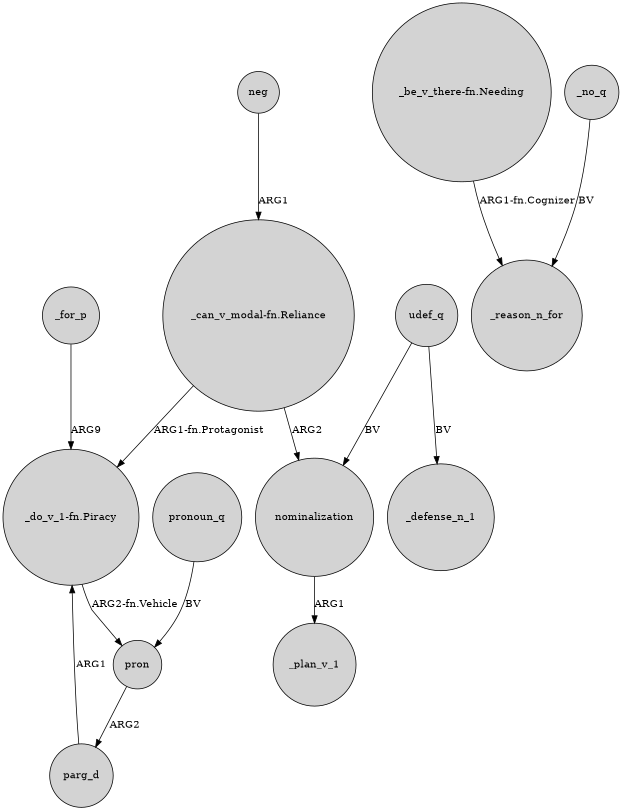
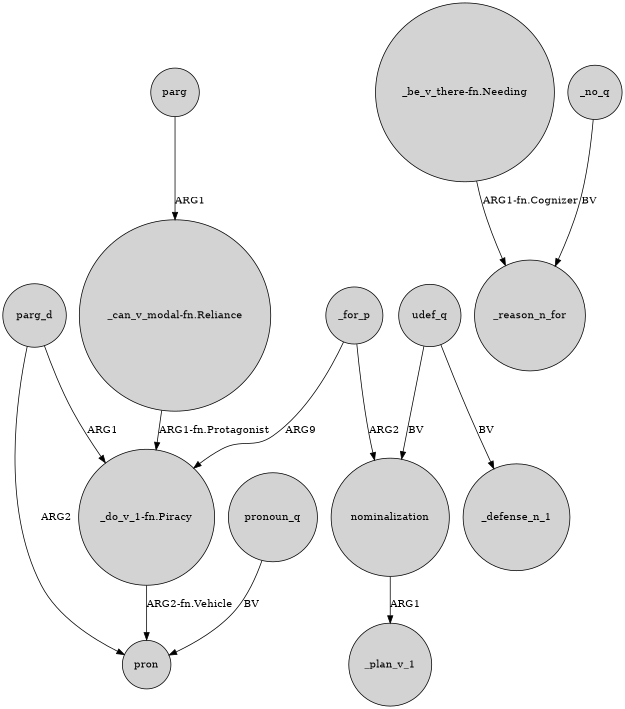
node "neg": label "neg" -> "parg"
edge "_can_v_modal-fn.Reliance" -> "nominalization": now "_for_p" -> "nominalization"
edge "pron" -> "parg_d": reversed
